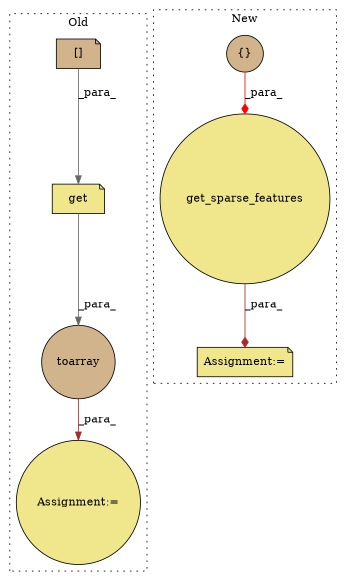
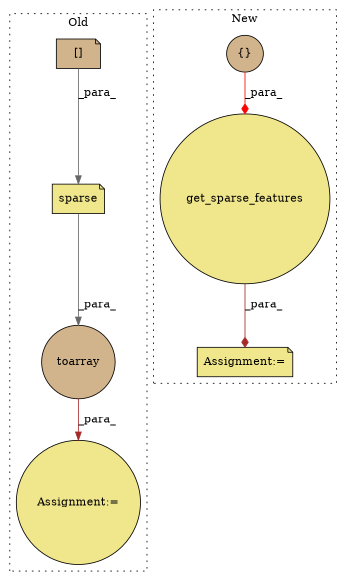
node "get": label "get" -> "sparse"
